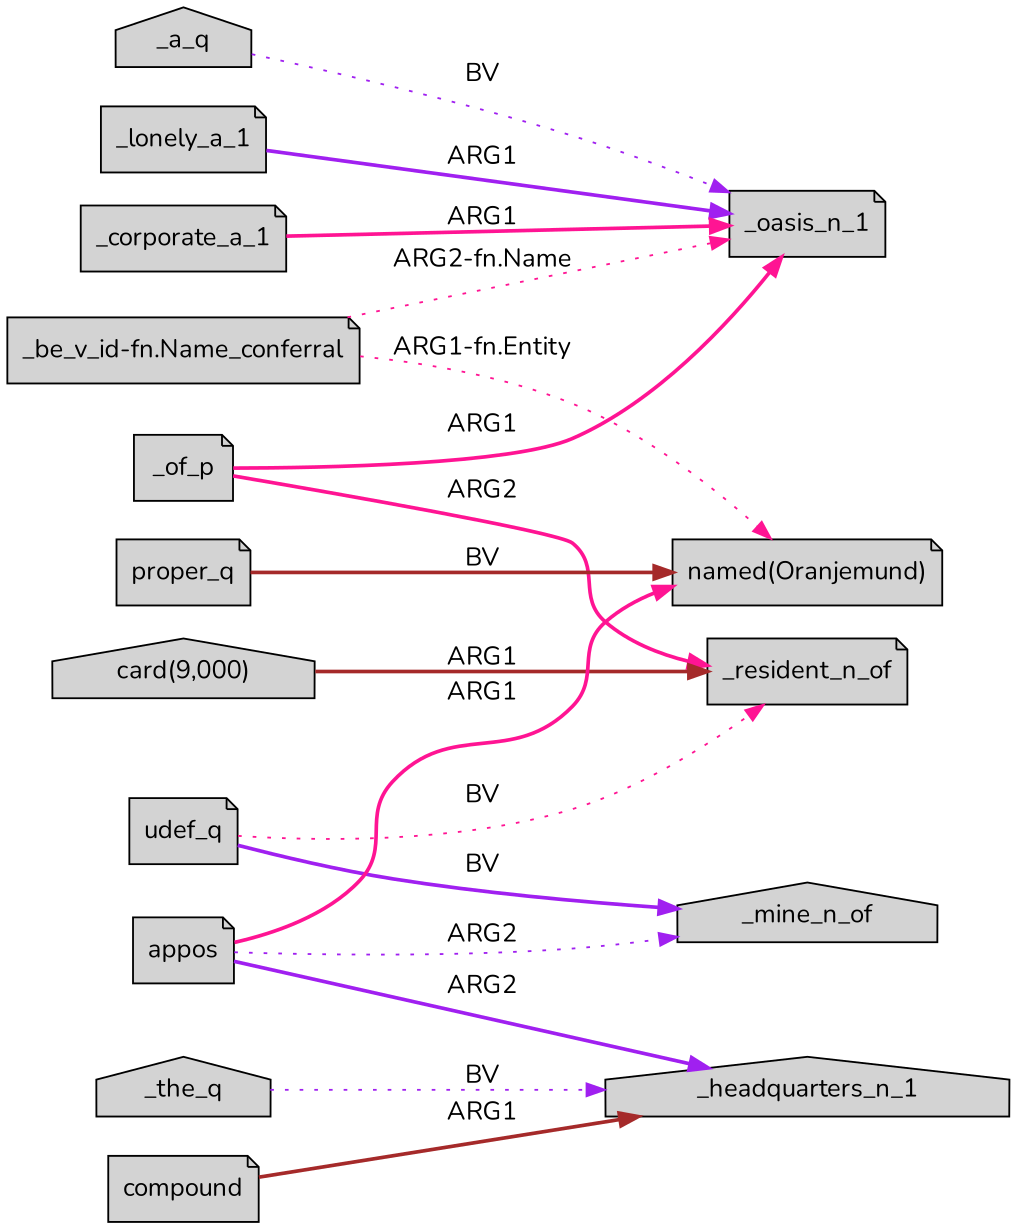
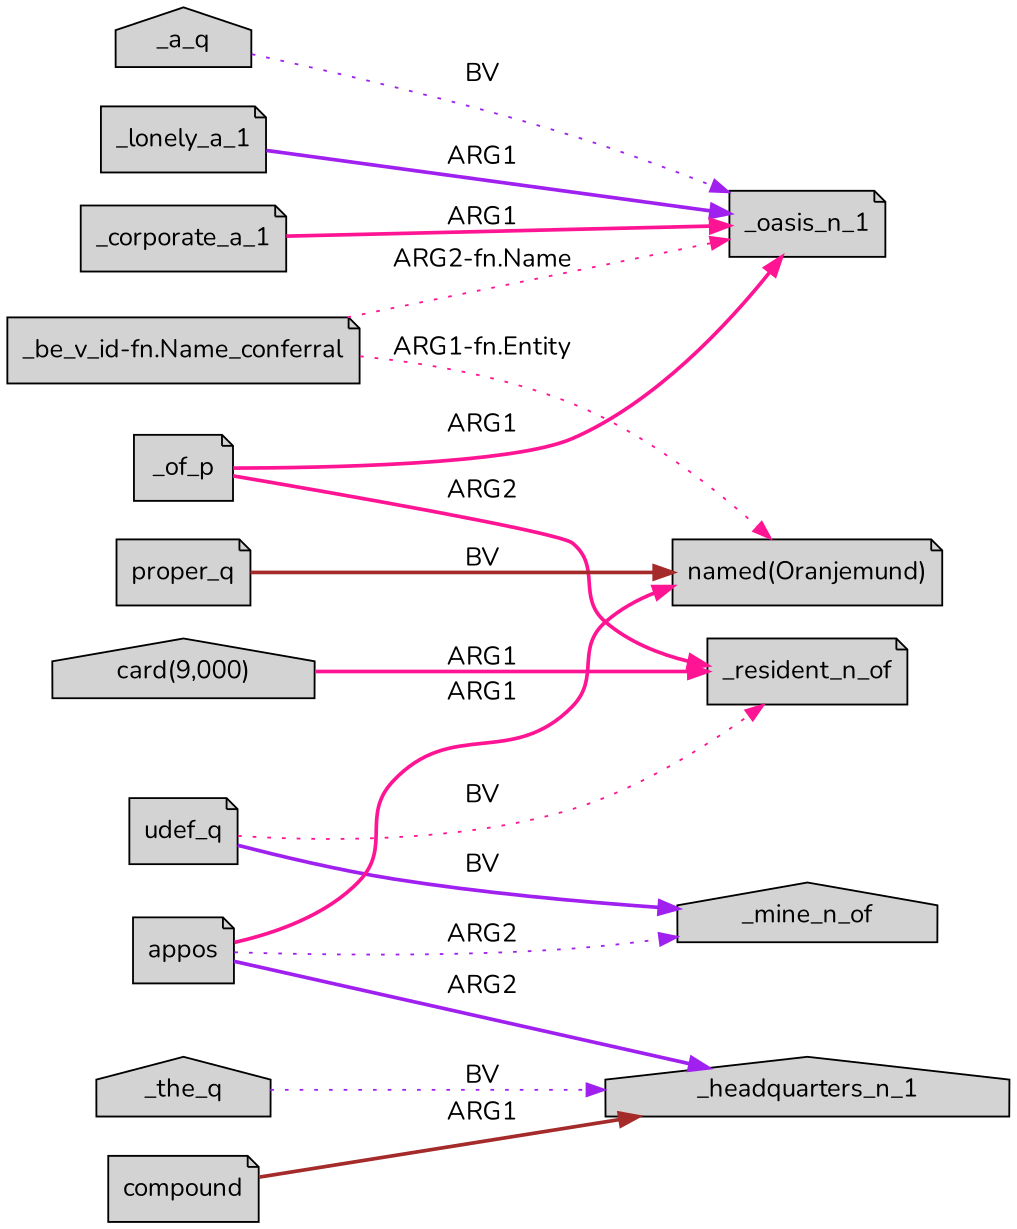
edge "card(9,000)" -> "_resident_n_of": color brown -> deeppink
